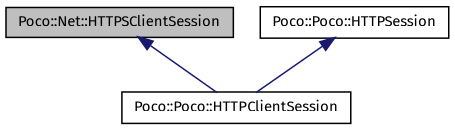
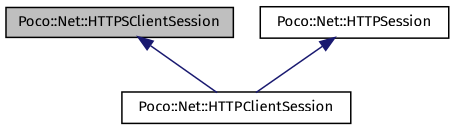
node "Poco::Poco::HTTPSession": label "Poco::Poco::HTTPSession" -> "Poco::Net::HTTPSession"
node "Poco::Poco::HTTPClientSession": label "Poco::Poco::HTTPClientSession" -> "Poco::Net::HTTPClientSession"
